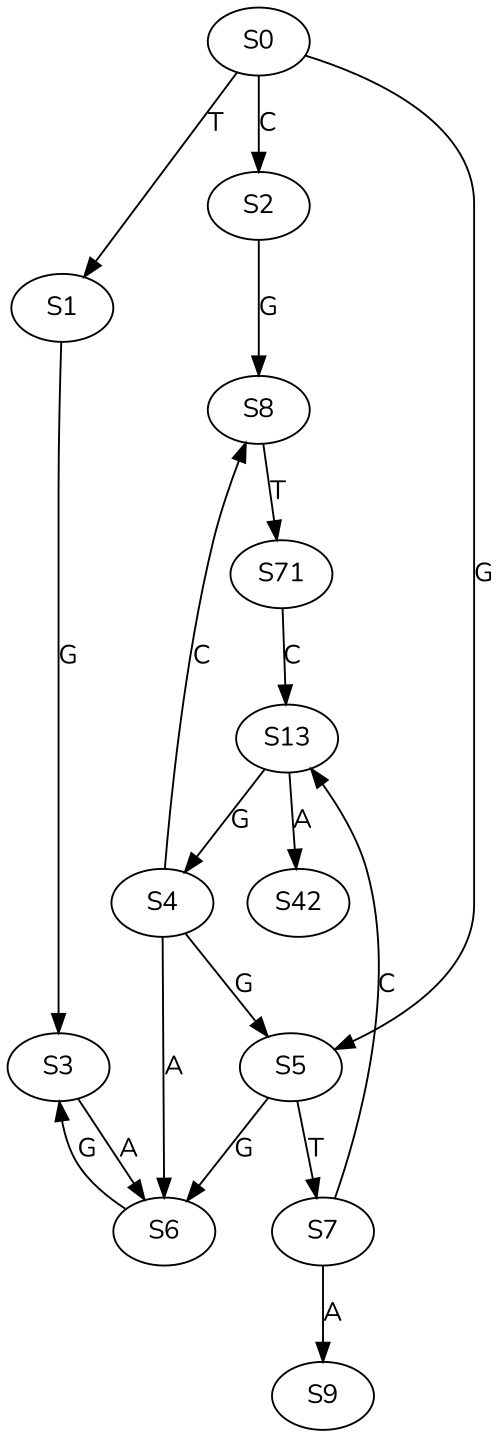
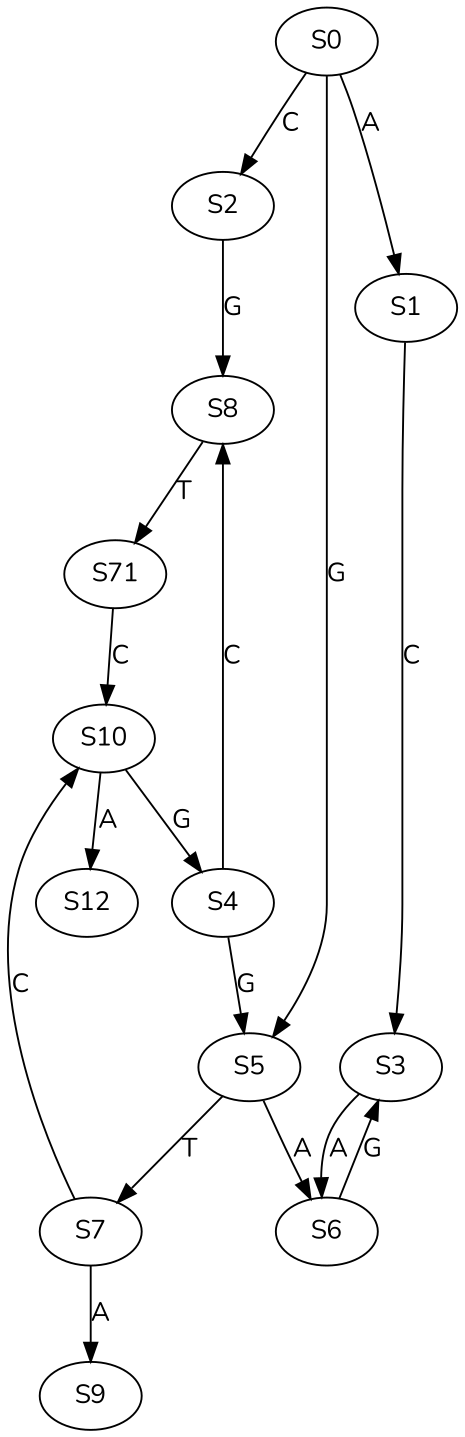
edge "S0" -> "S1": label "T" -> "A"
edge "S1" -> "S3": label "G" -> "C"
node "S13": label "S13" -> "S10"
node "S42": label "S42" -> "S12"
edge "S4" -> "S6": removed, label "A"
edge "S5" -> "S6": label "G" -> "A"
